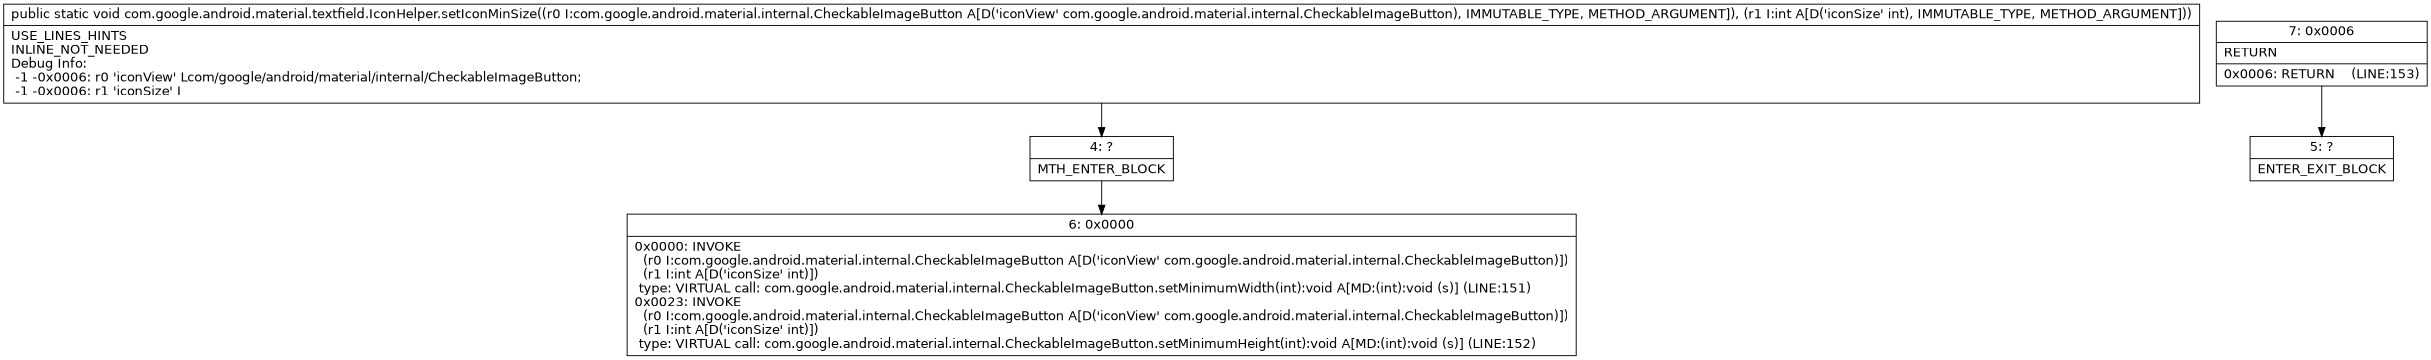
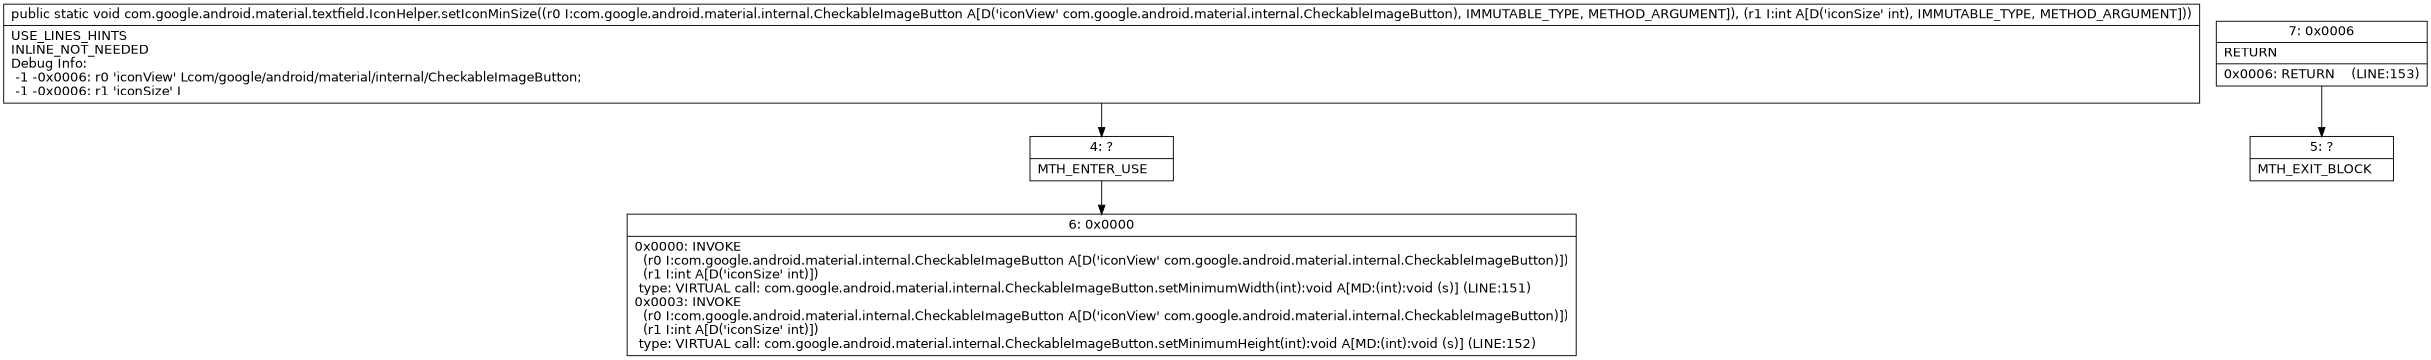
node "4: ?": text "MTH_ENTER_BLOCK" -> "MTH_ENTER_USE"
node "5: ?": text "ENTER_EXIT_BLOCK" -> "MTH_EXIT_BLOCK"
node "6: 0x0000": text "0x0023: INVOKE" -> "0x0003: INVOKE"
